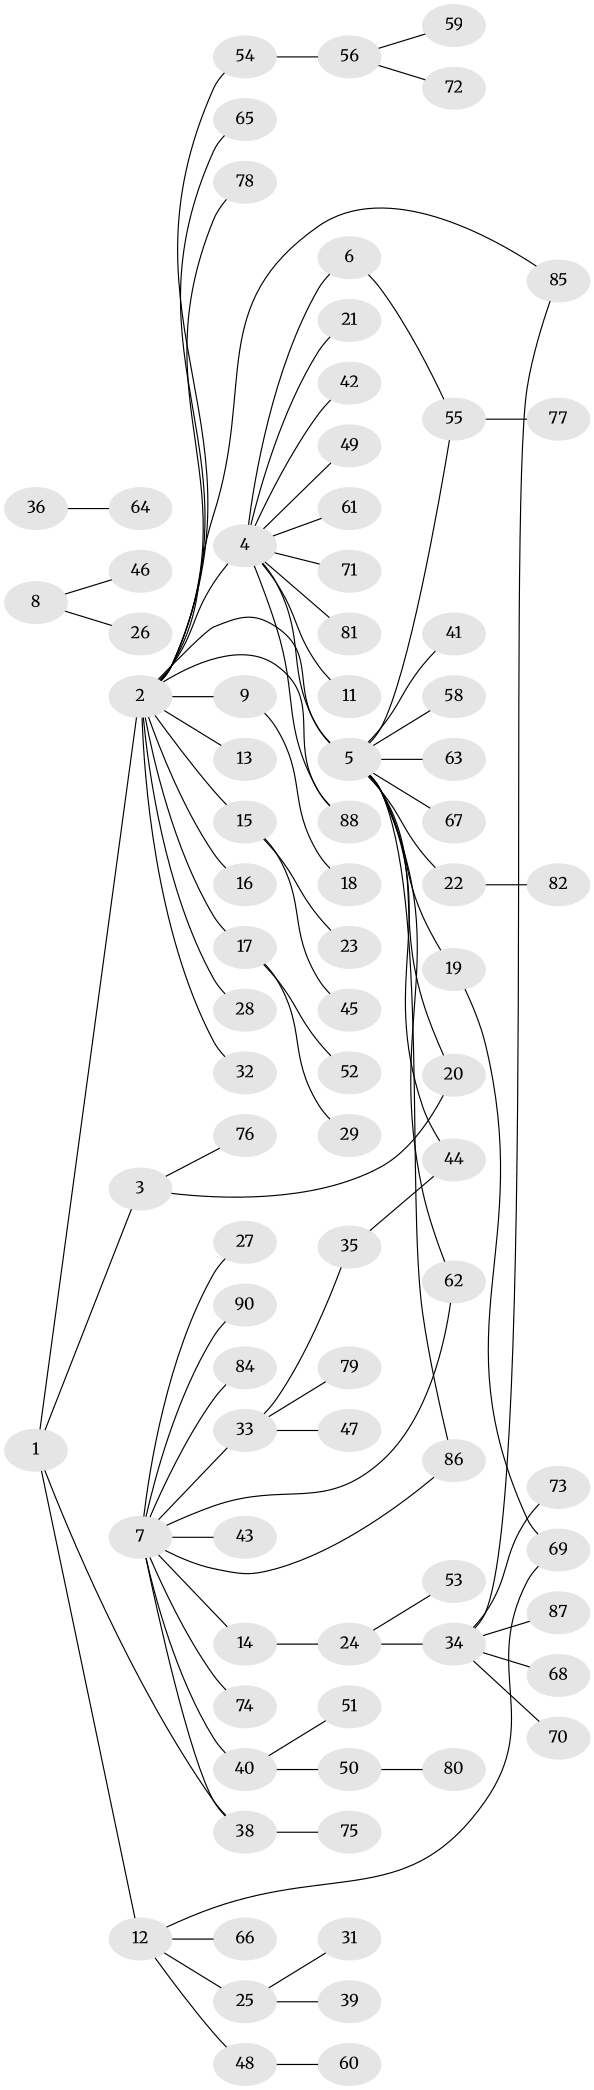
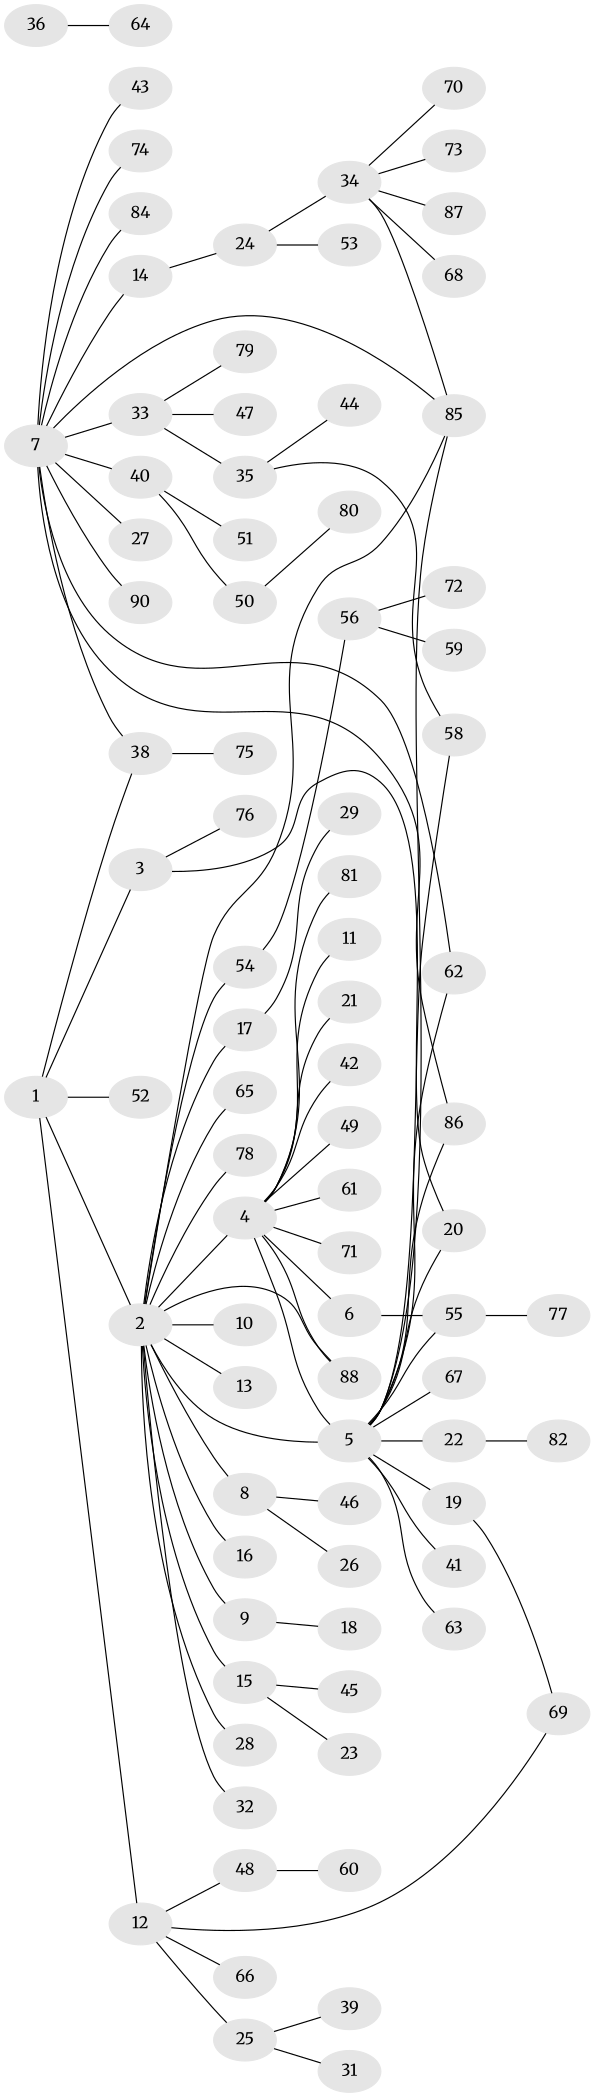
edge "85" -- "7": added
edge "35" -- "58": added
edge "5" -- "44": now "5" -- "85"
edge "17" -- "52": now "1" -- "52"
node "10": added
edge "2" -- "8": added
